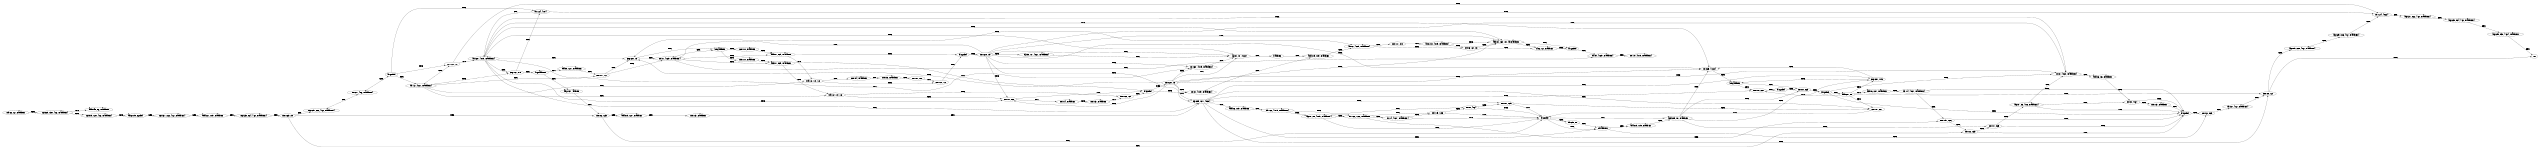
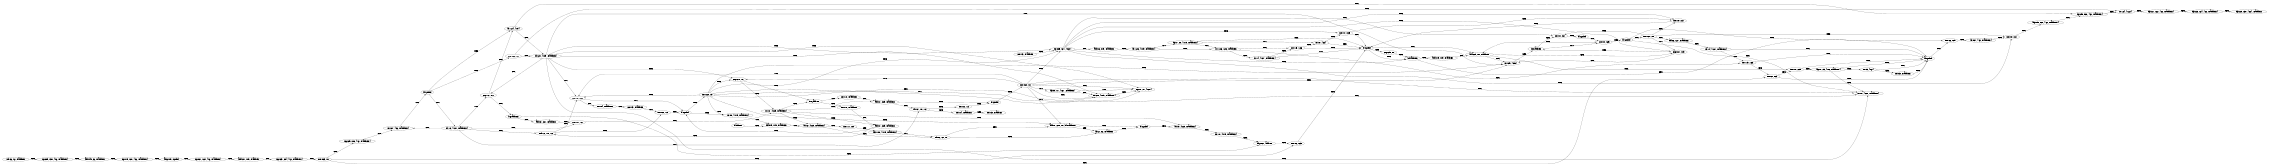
edge "ldr w24 , [ x0 ]" -> "str w24 , [ x22 ]": now "ldr w24 , [ x0 ]" -> "ldp x25 , x26 , [ sp , # address ]"
edge "ldr x20 , [ x19 , # address ]" -> "add x0 , x20 , x0 , lsl # address": removed, label "DFG"
edge "ldrsw x0 , [ x19 , # address ]" -> "add x0 , x20 , x0 , lsl # address": removed, label "DFG"
edge "stp x0 , x1 , [ x20 ]" -> "b address": removed, label "CFG"
node "ret": removed
edge "sxtw x1 , w2" -> "cmp x20 , x0": removed, label "CFG"
edge "ldr w2 , [ x21 , # address ]" -> "mov x22 , x0": now "ldr w2 , [ x21 , # address ]" -> "str x27 , [ sp , # address ]"
node "add x6 , x6 , # address": removed
node "mov x0 , # 0": removed
edge "ldp x0 , x1 , [ x21 , # address ]" -> "str x20 , [ x19 , # address ]": added, label "CFG"
node "add x21 , x0": label "add x21 , x0" -> "mov x21 , x0"
edge "ldr w26 , [ x19 , # address ]" -> "ldp x7 , x0 , [ x19 , # address ]": label "DFG" -> "CFG"
edge "stp x29 , x30 , [ sp , # address ]" -> "stp x19 , x20 , [ sp , # address ]": now "add x49 , sp , # address" -> "stp x19 , x20 , [ sp , # address ]"
node "add x19 , x27 , # address": removed
node "ldr x25 , x0": label "ldr x25 , x0" -> "cmp x25 , x0"
edge "str w0 , [ x19 , # address ]" -> "adrp x27 , address": added, label "CFG"
